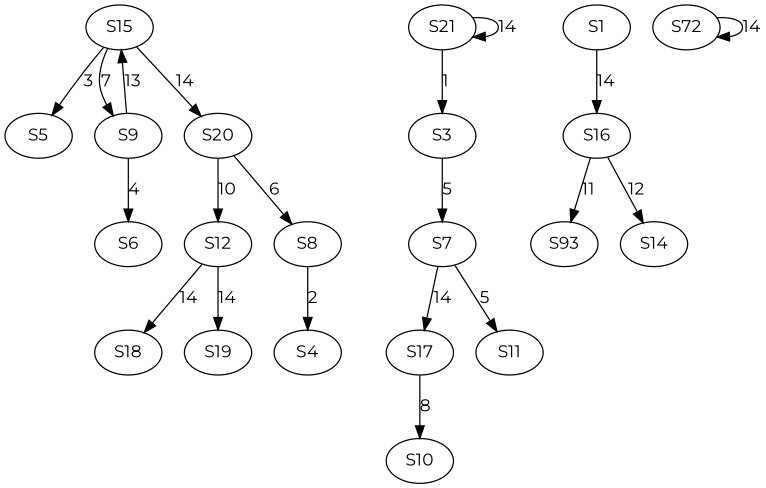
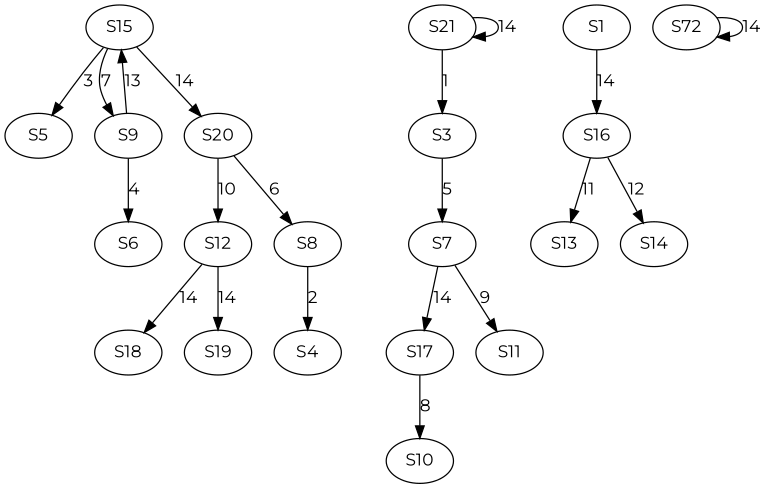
node "S93": label "S93" -> "S13"
edge "S7" -> "S11": label "5" -> "9"
